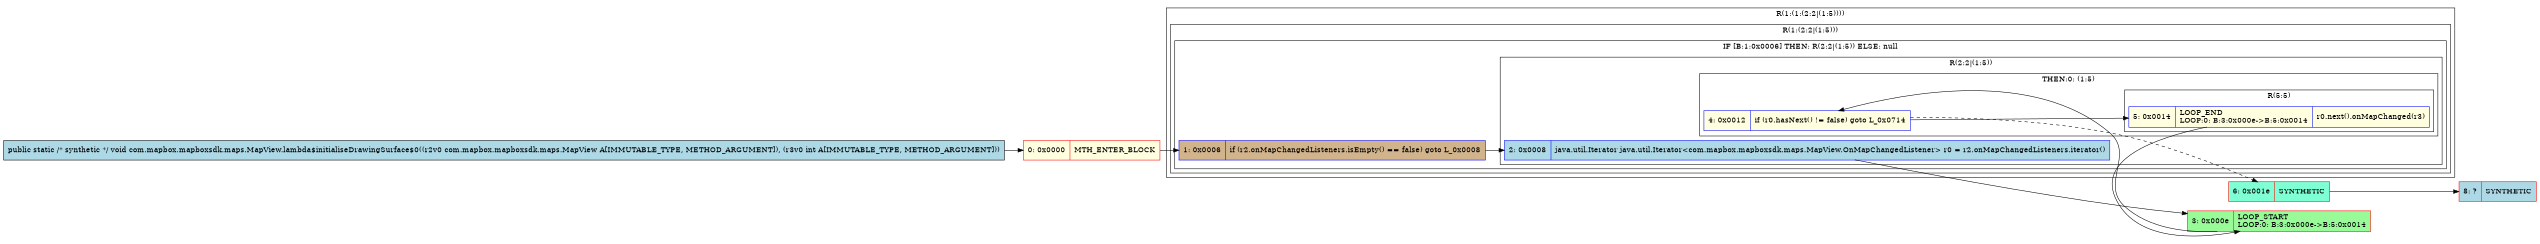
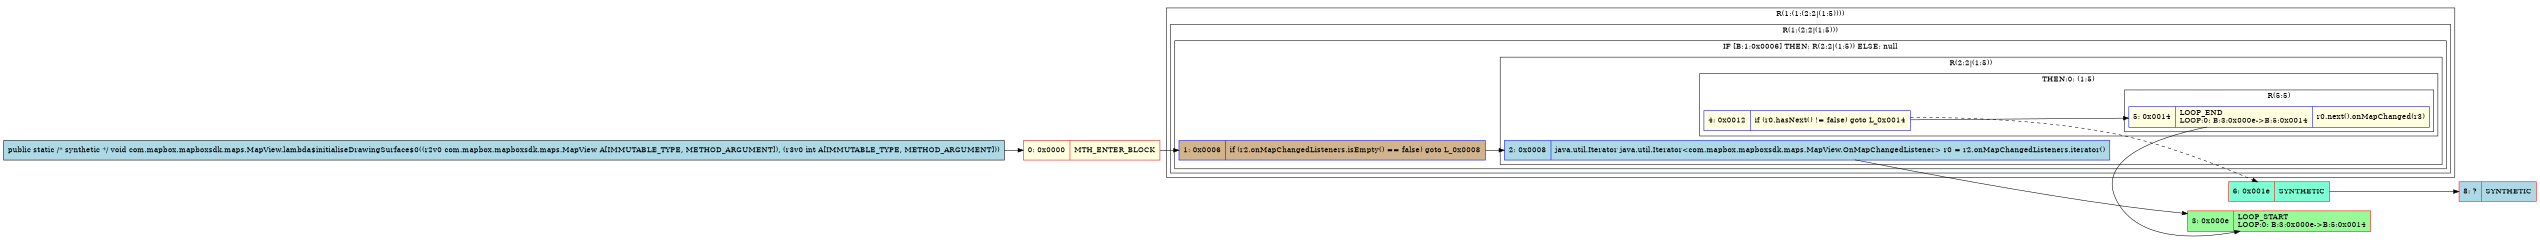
edge "3: 0x000e" -> "4: 0x0012": removed
node "4: 0x0012": text "if (r0.hasNext() != false) goto L_0x0714" -> "if (r0.hasNext() != false) goto L_0x0014"
